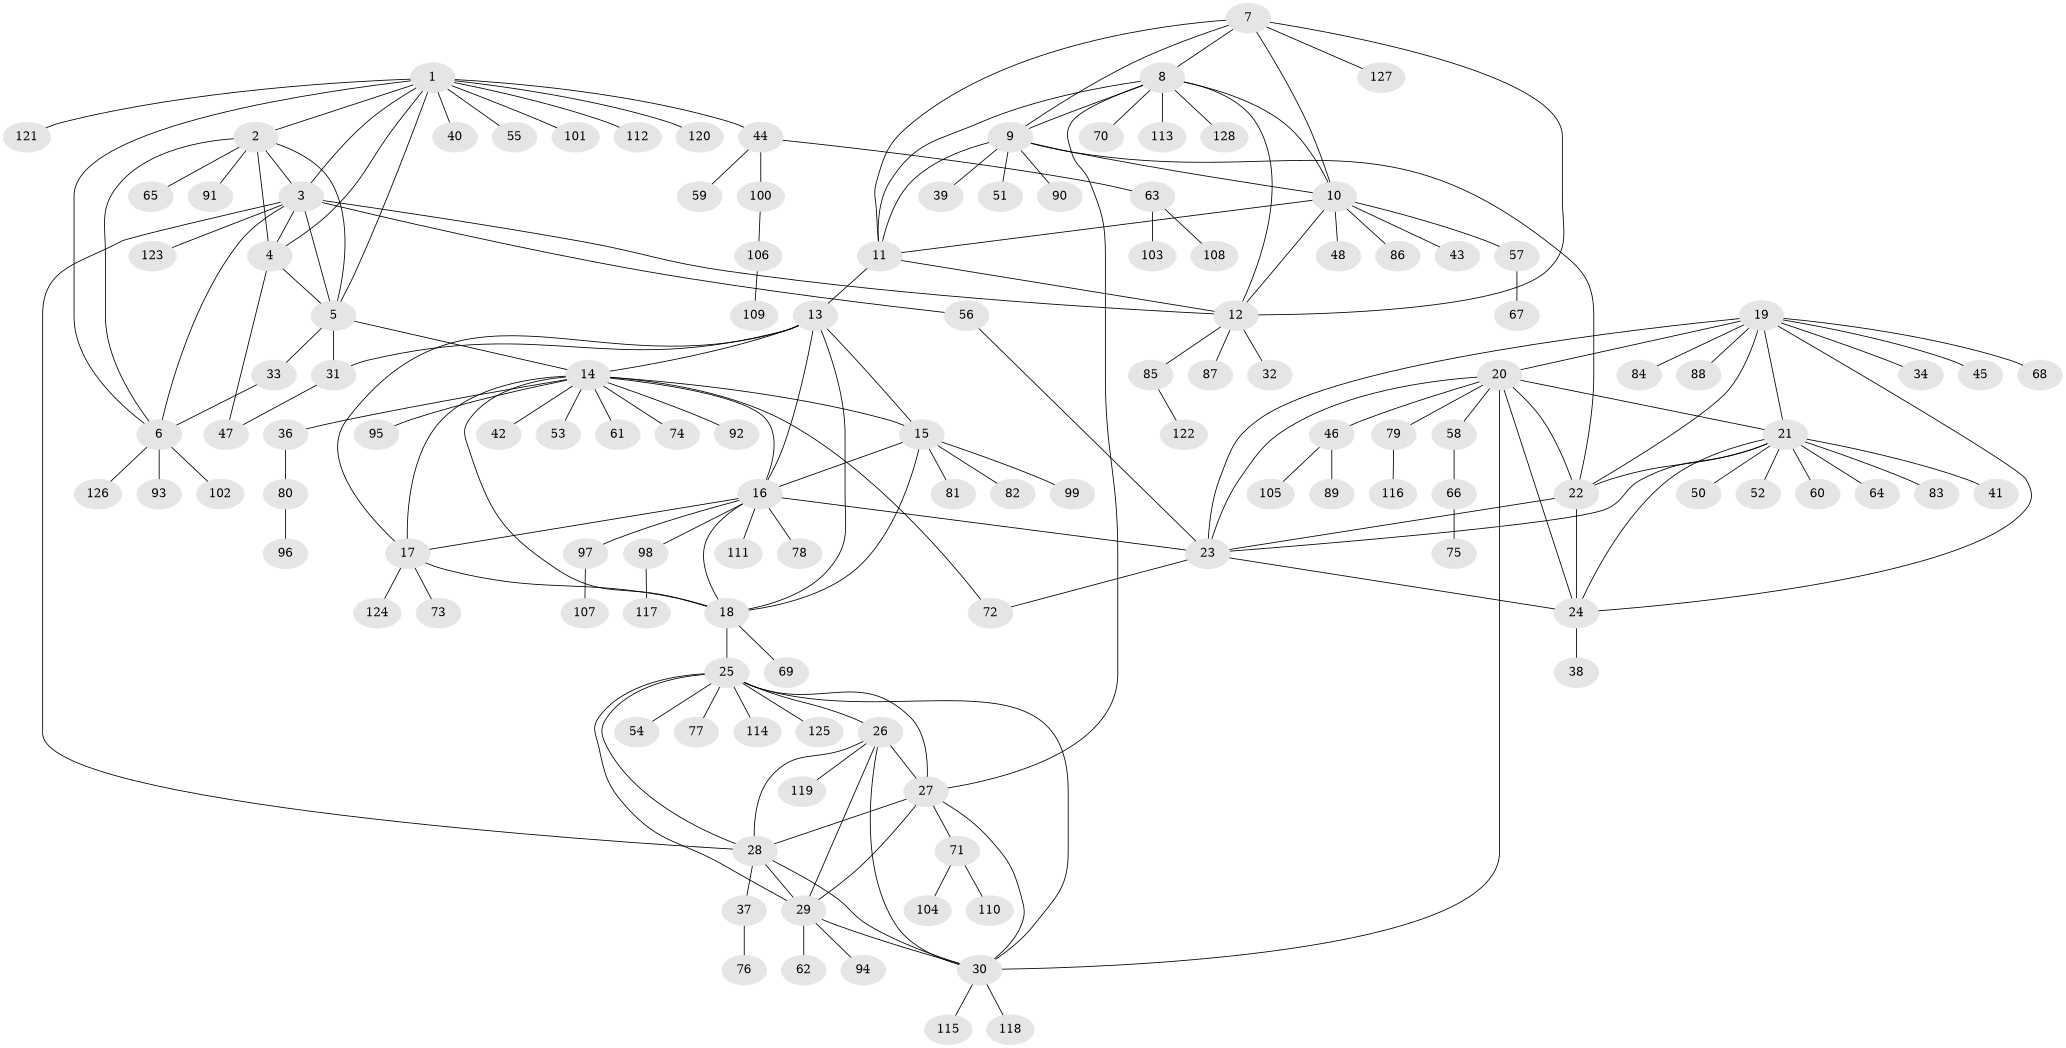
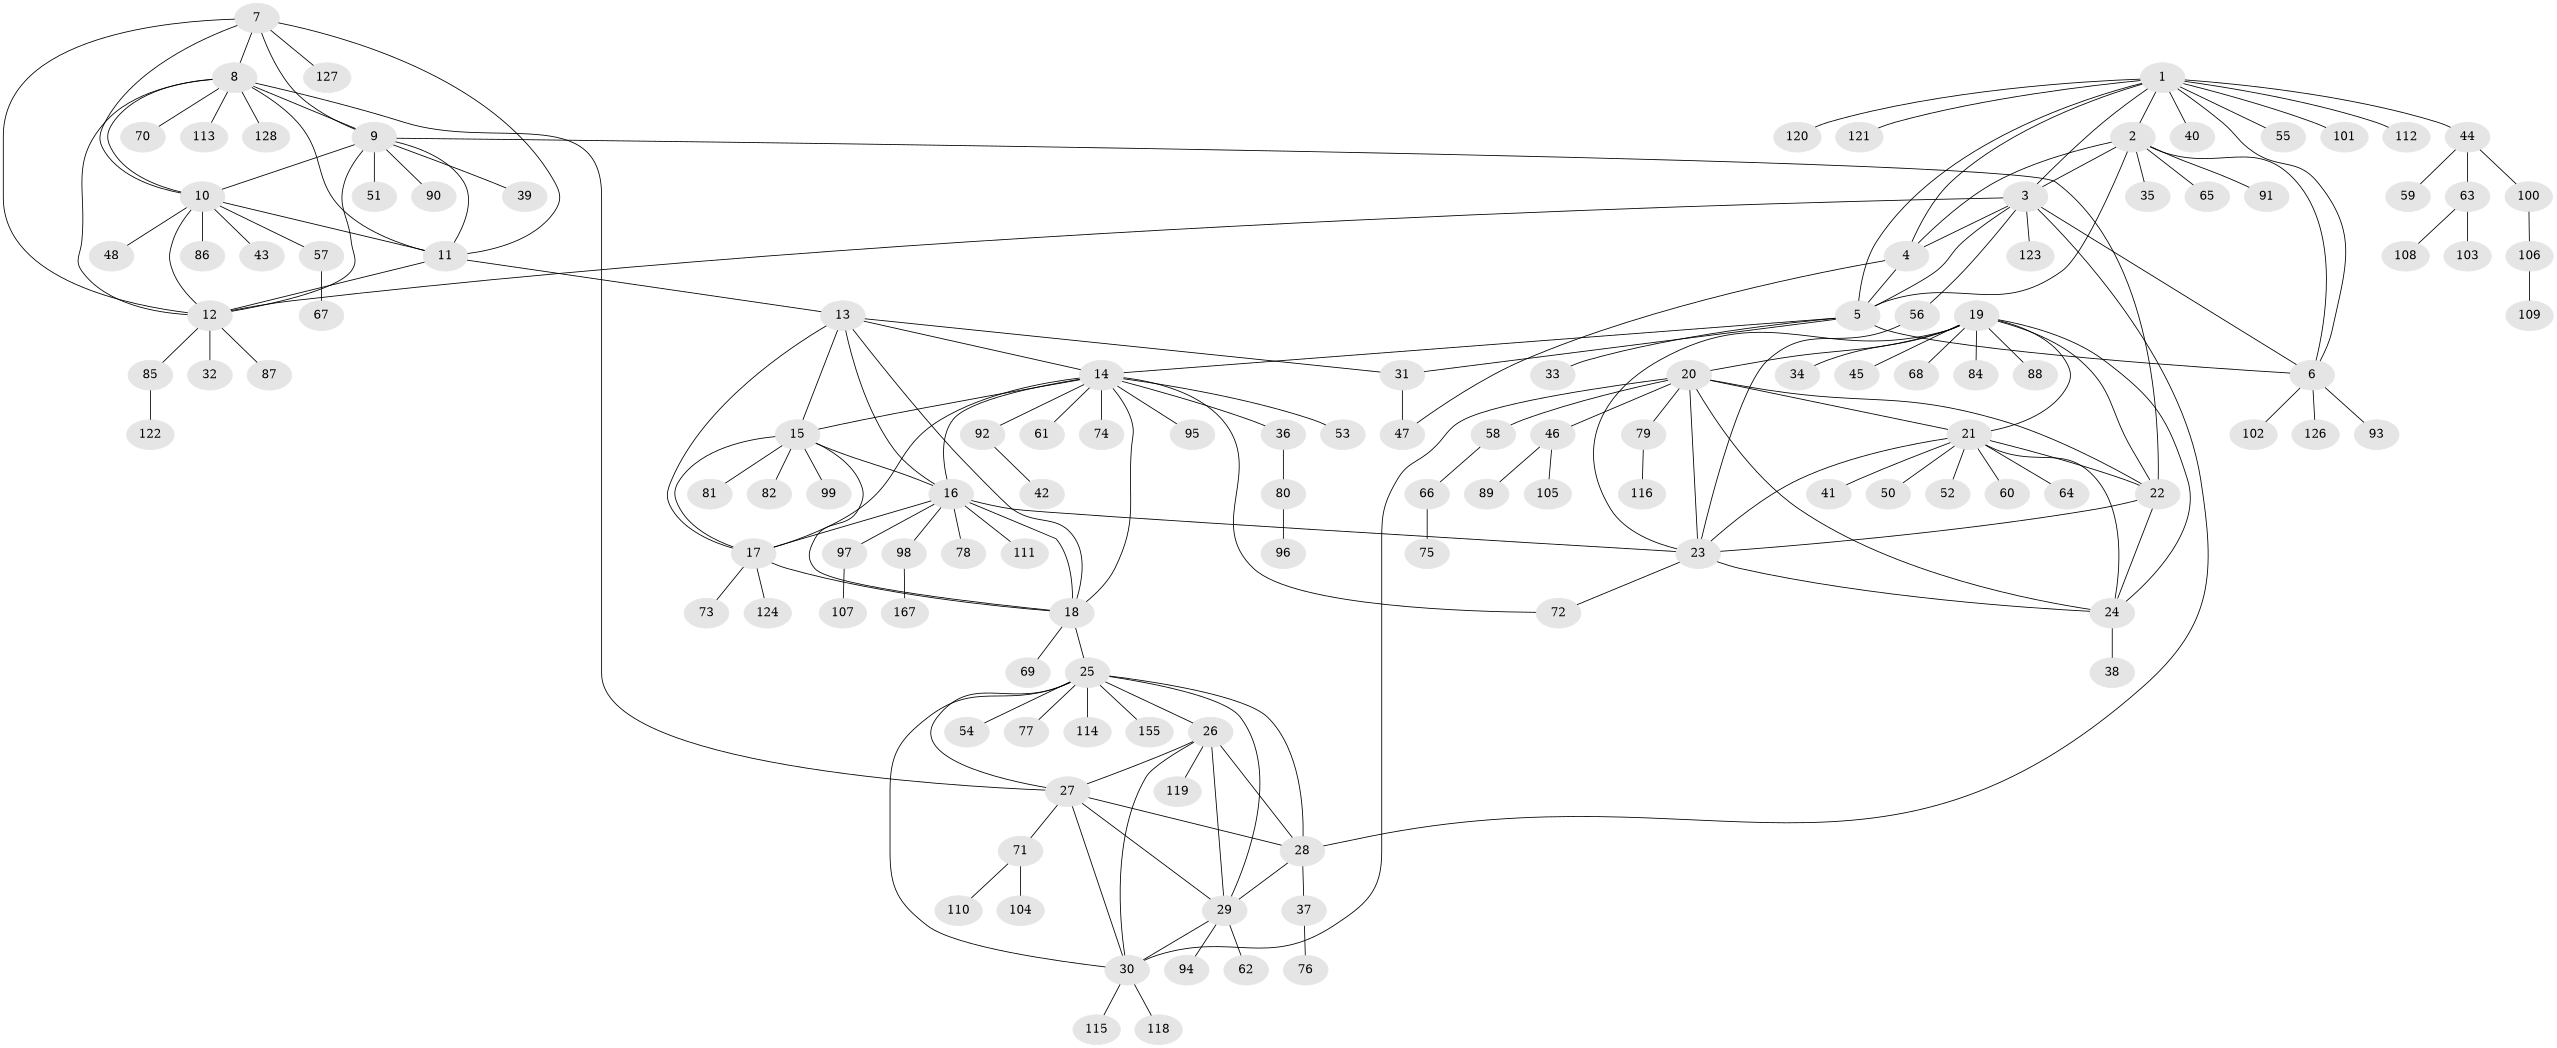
node "35": added
edge "9" -- "12": added
edge "33" -- "6": now "5" -- "6"
edge "14" -- "42": now "92" -- "42"
edge "15" -- "17": added
node "83": removed
node "117": label "117" -> "167"
node "125": label "125" -> "155"
edge "28" -- "30": removed
